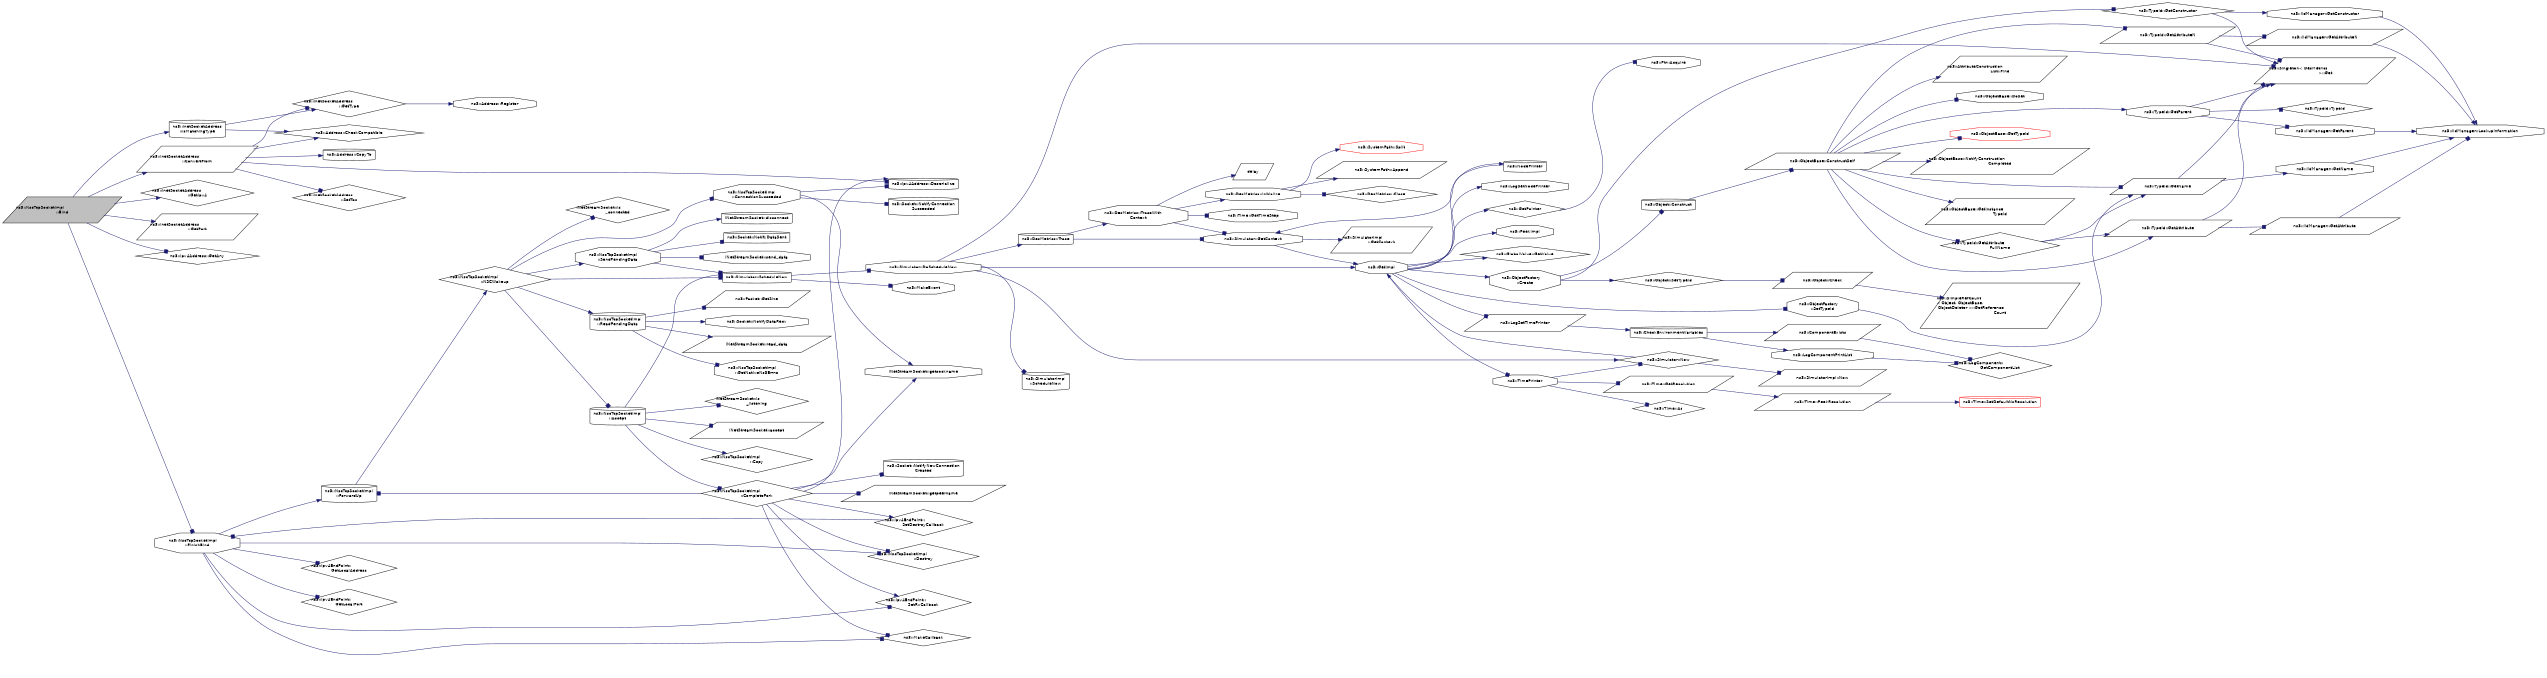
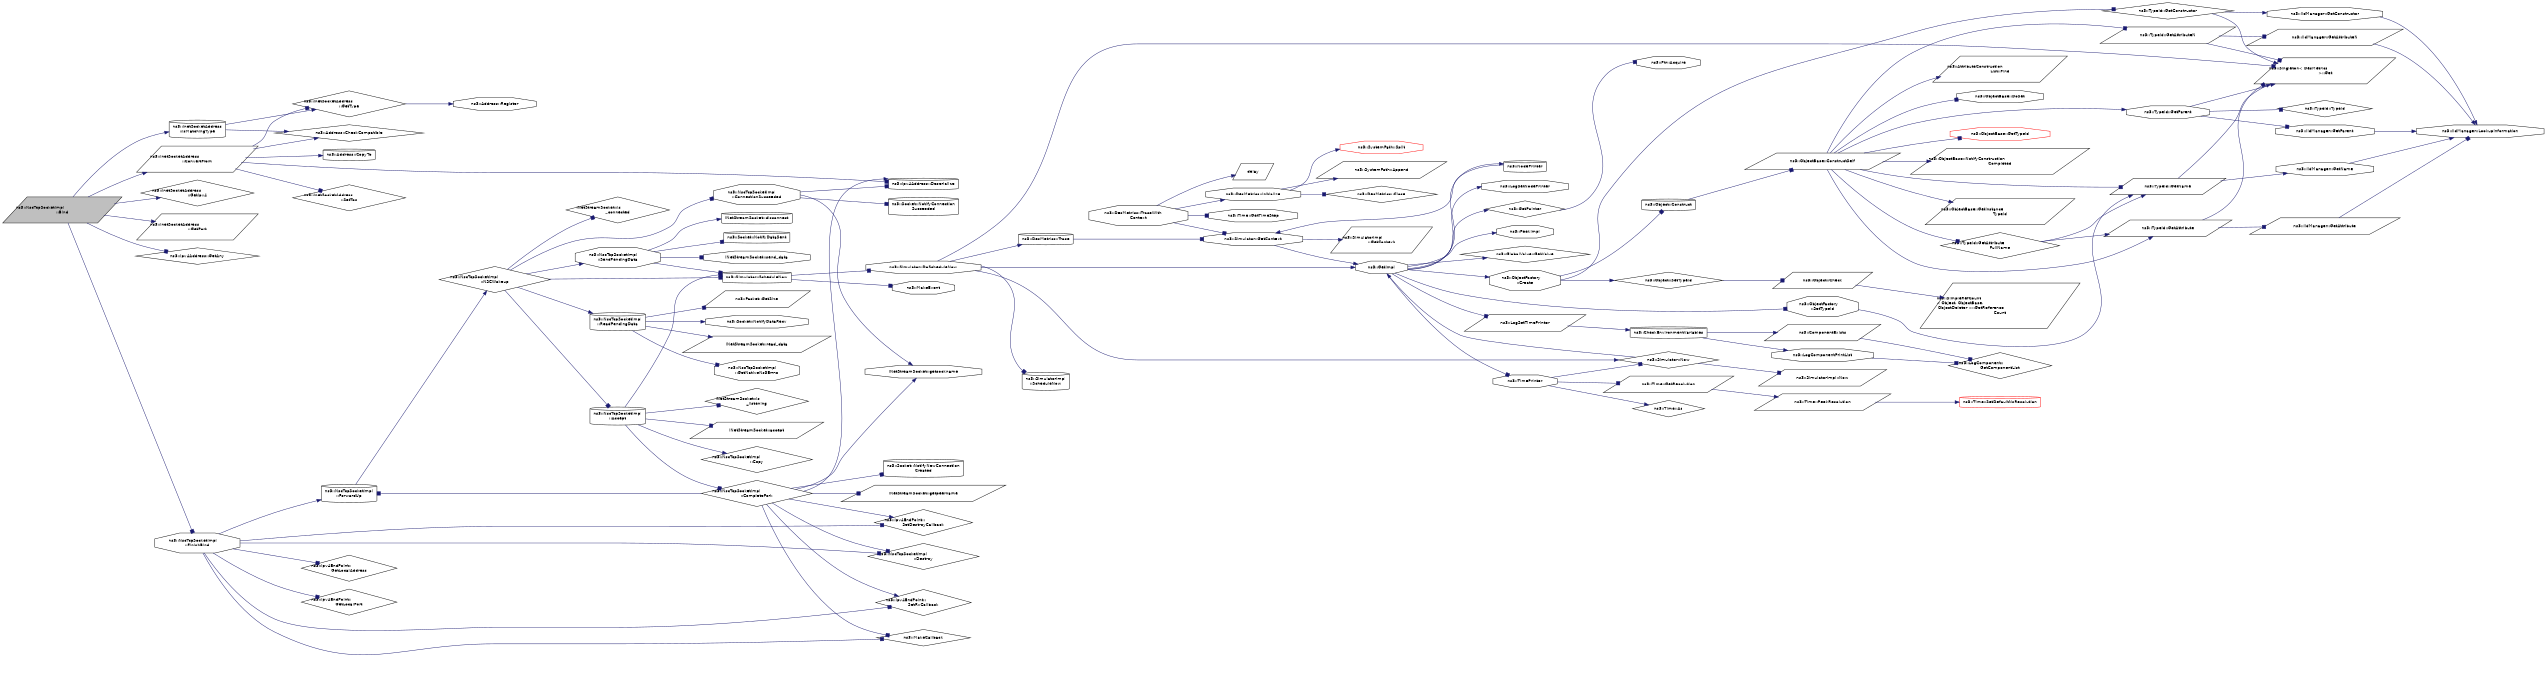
edge "ns3::DesMetrics::Trace" -> "ns3::DesMetrics::TraceWith Context": removed
edge "ns3::TimePrinter" -> "ns3::Time::As": arrowhead box -> normal
edge "ns3::Ipv4EndPoint:: SetDestroyCallback" -> "ns3::NscTcpSocketImpl ::FinishBind": reversed
